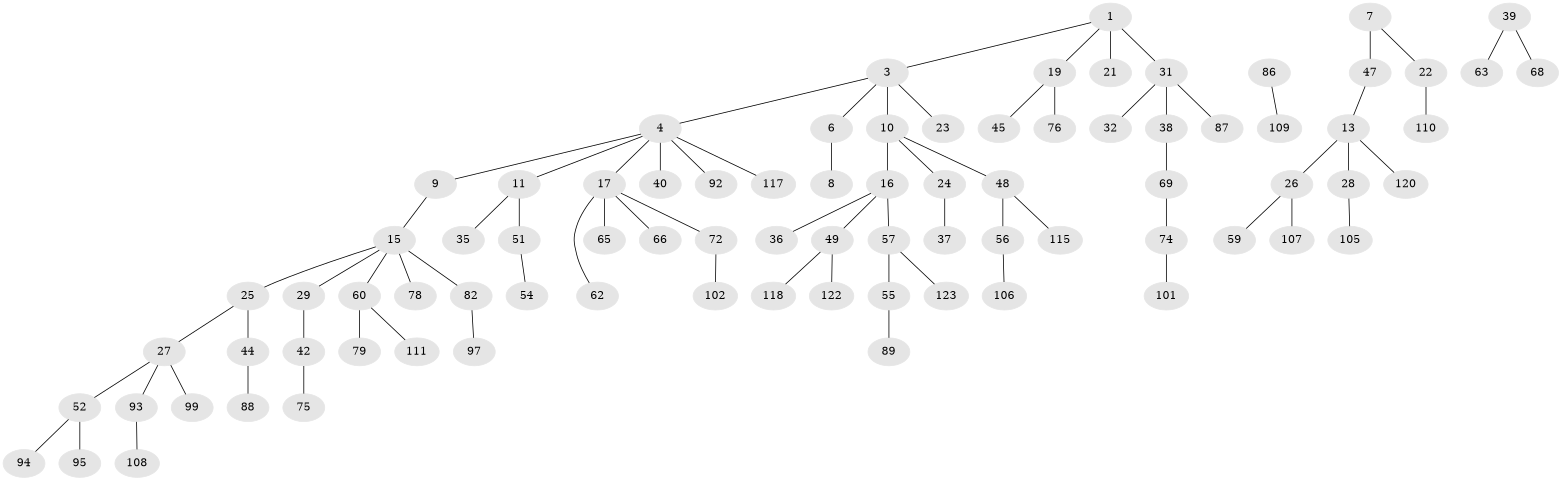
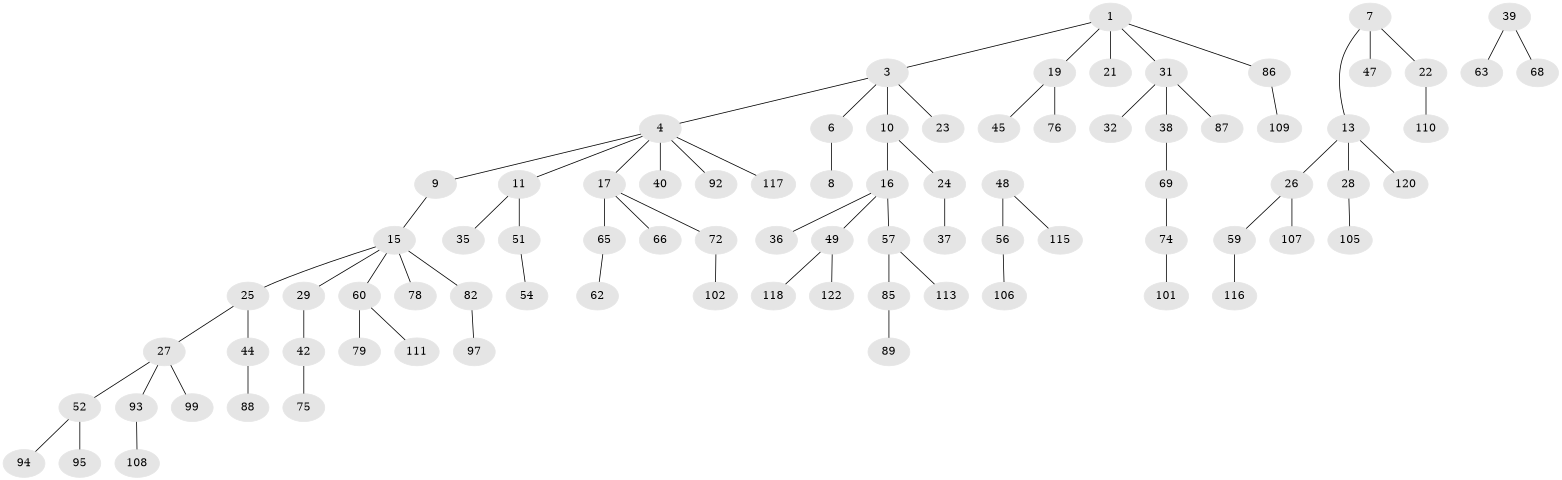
edge "1" -- "86": added
edge "47" -- "13": now "7" -- "13"
edge "10" -- "48": removed
edge "17" -- "62": now "65" -- "62"
node "55": label "55" -> "85"
node "123": label "123" -> "113"
node "116": added
